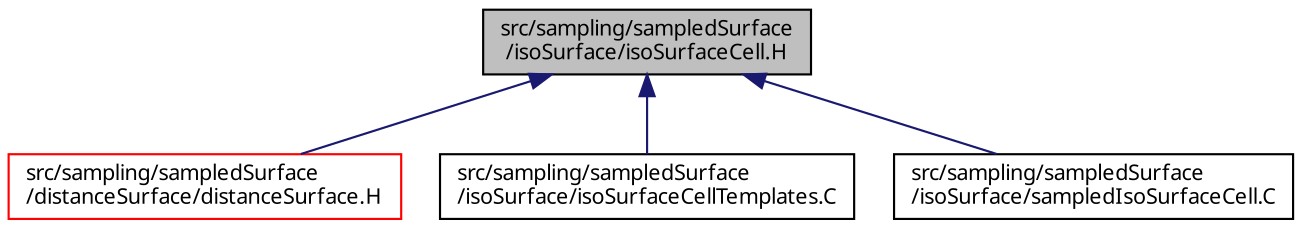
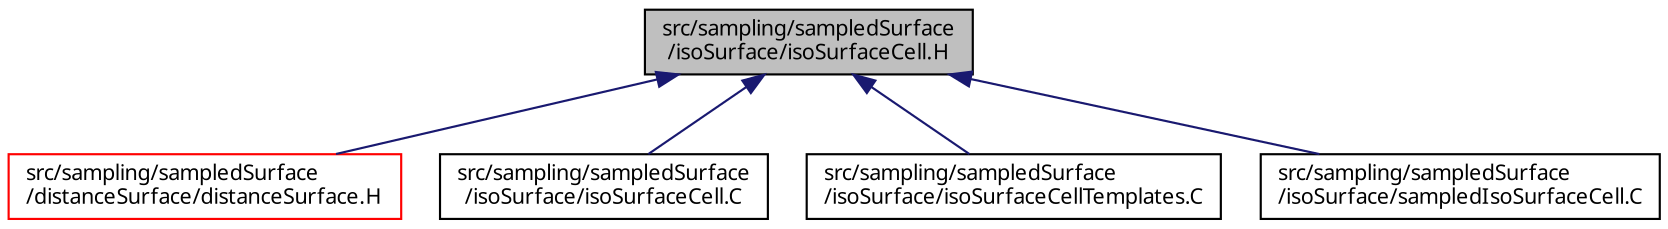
node "src/sampling/sampledSurface /isoSurface/isoSurfaceCell.C": added
